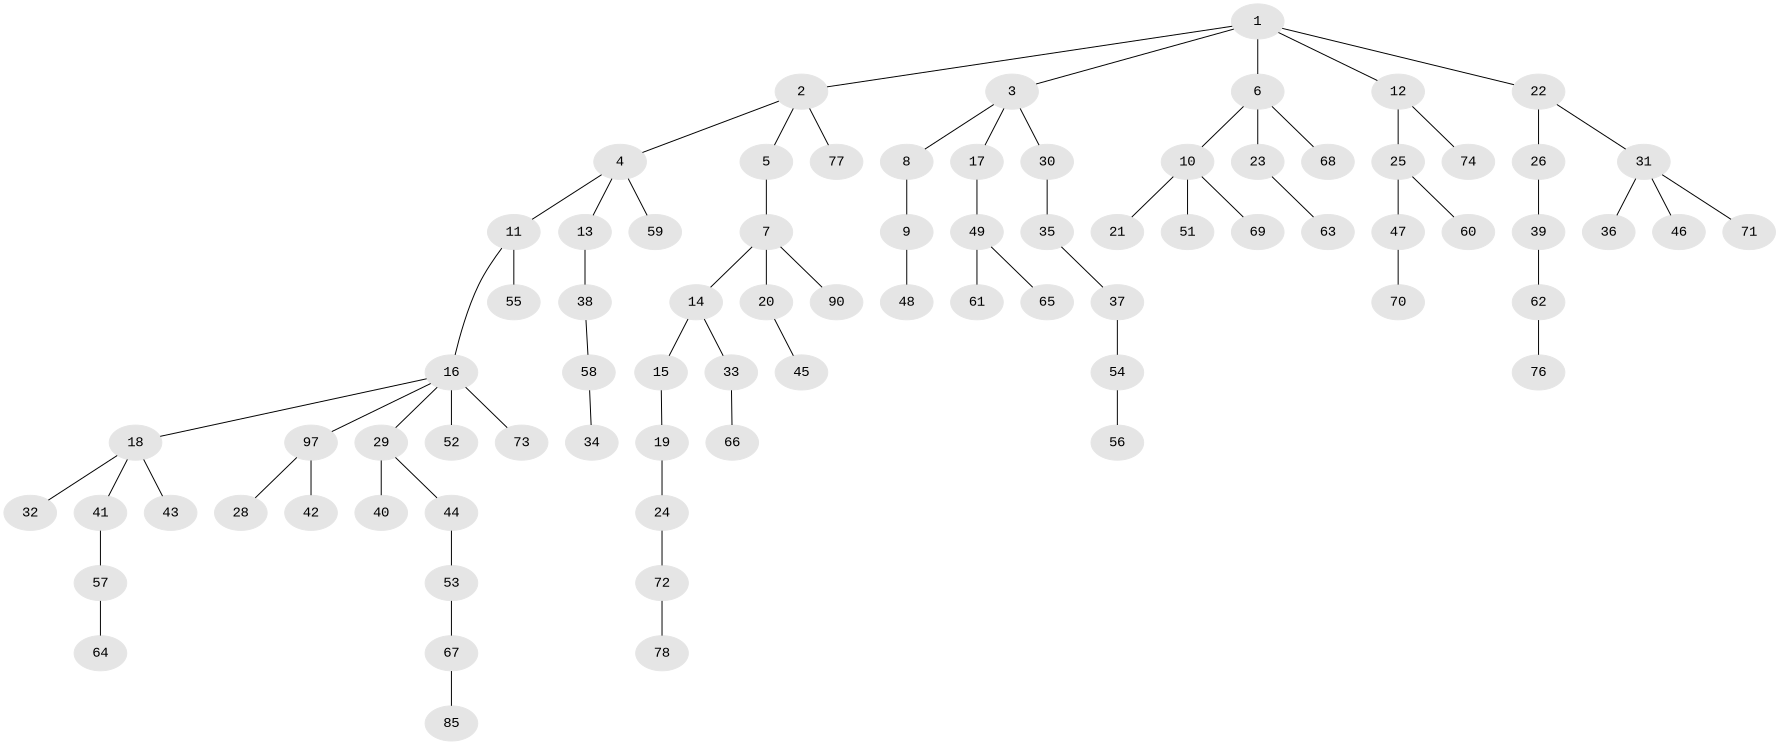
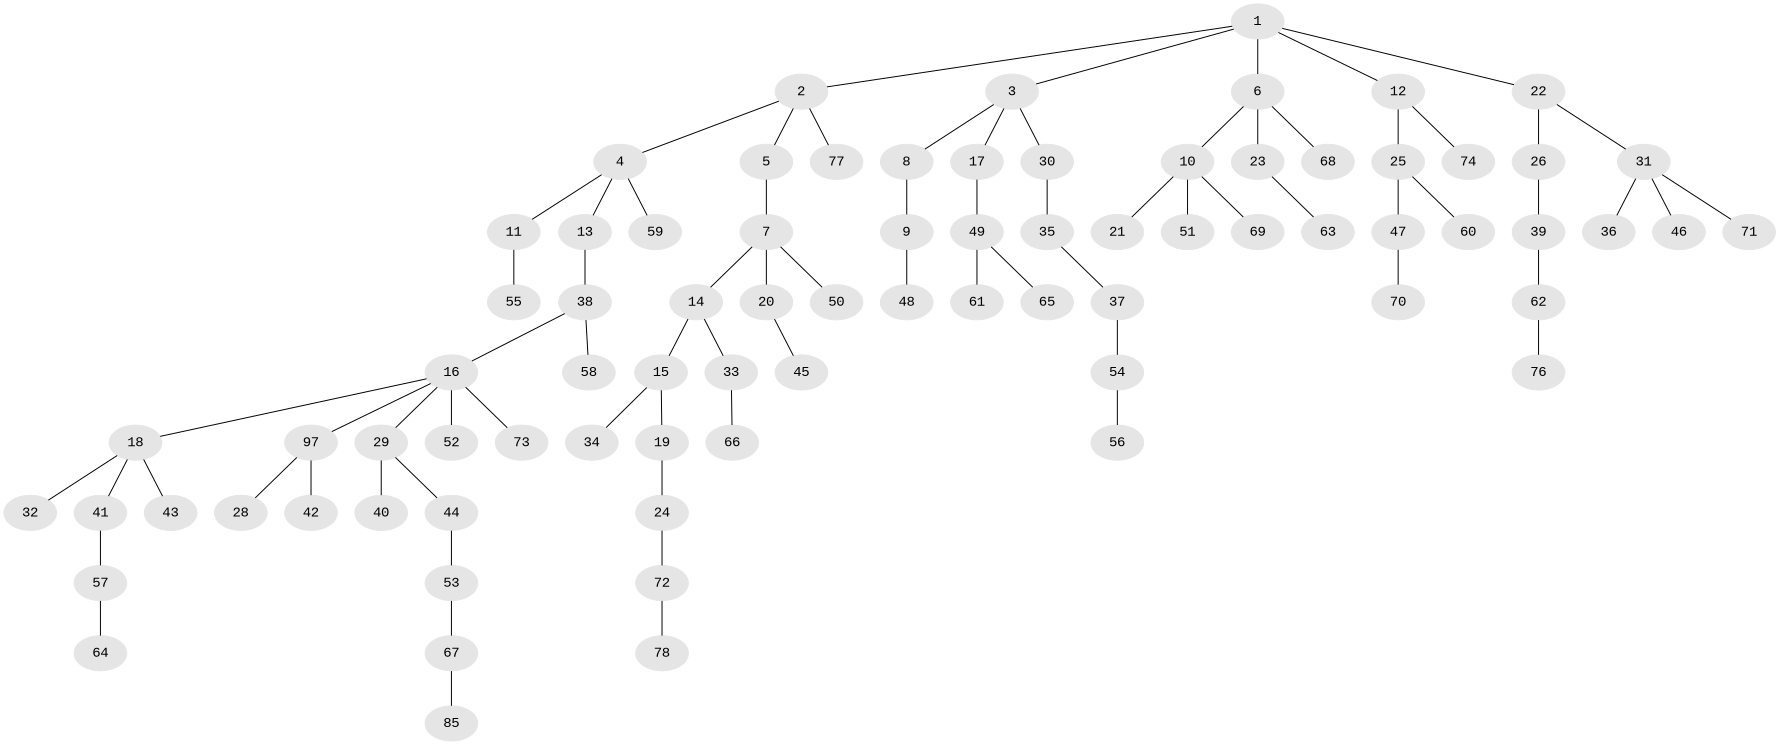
edge "11" -- "16": now "38" -- "16"
node "90": label "90" -> "50"
edge "58" -- "34": now "15" -- "34"
